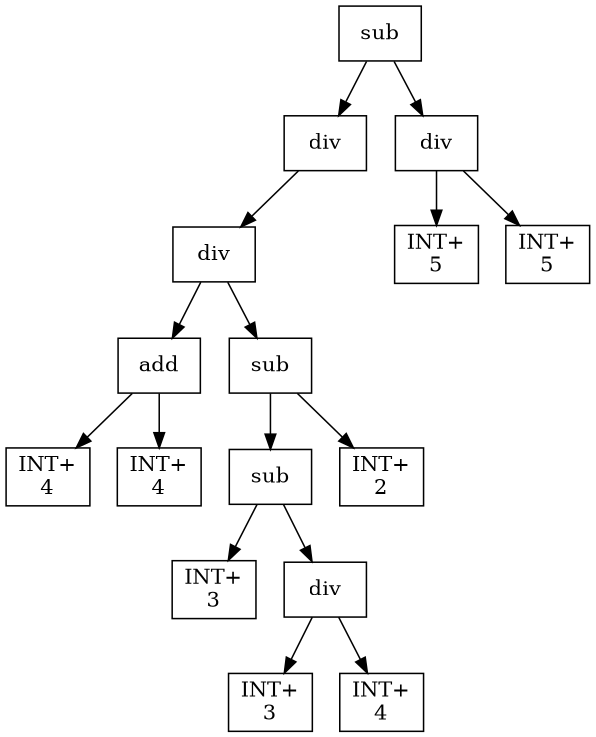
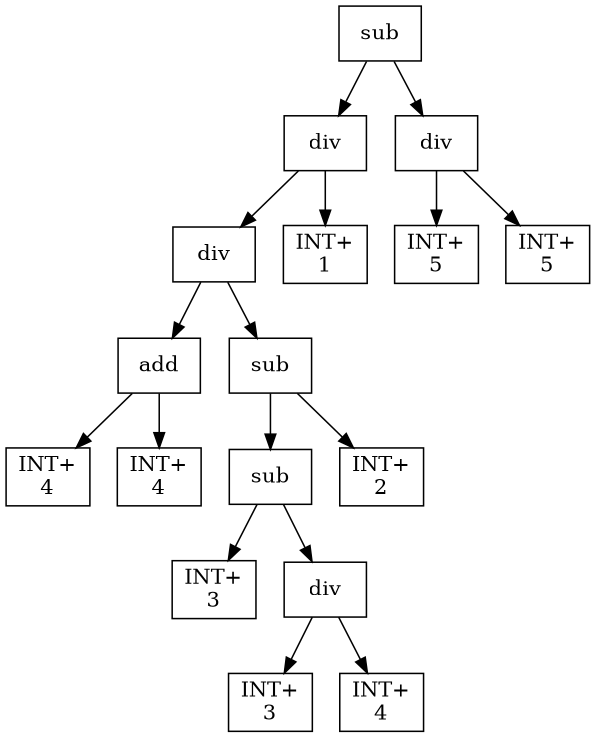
node "INT+ 1": added
